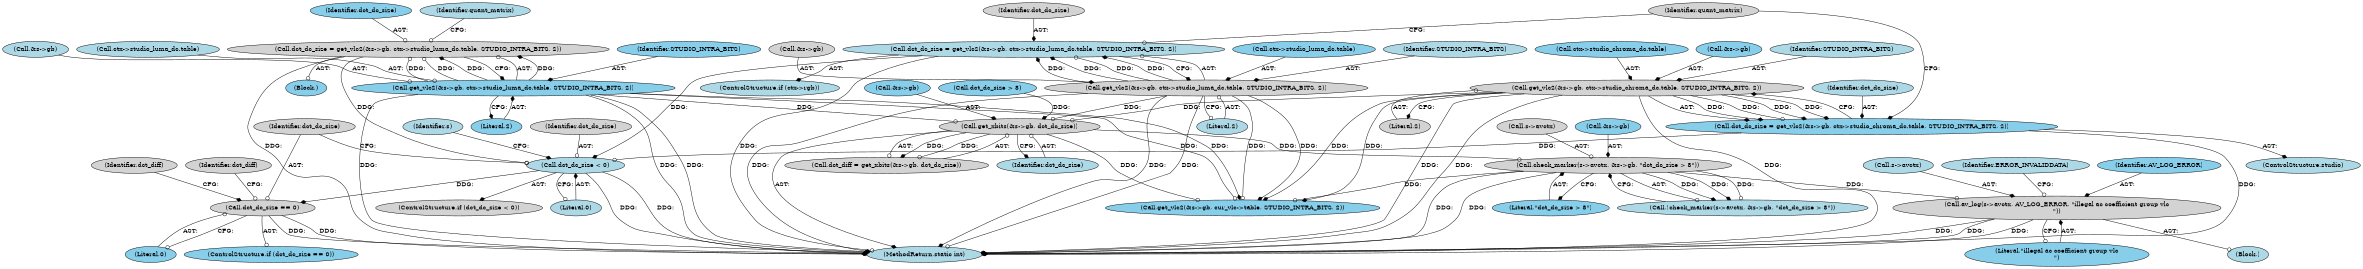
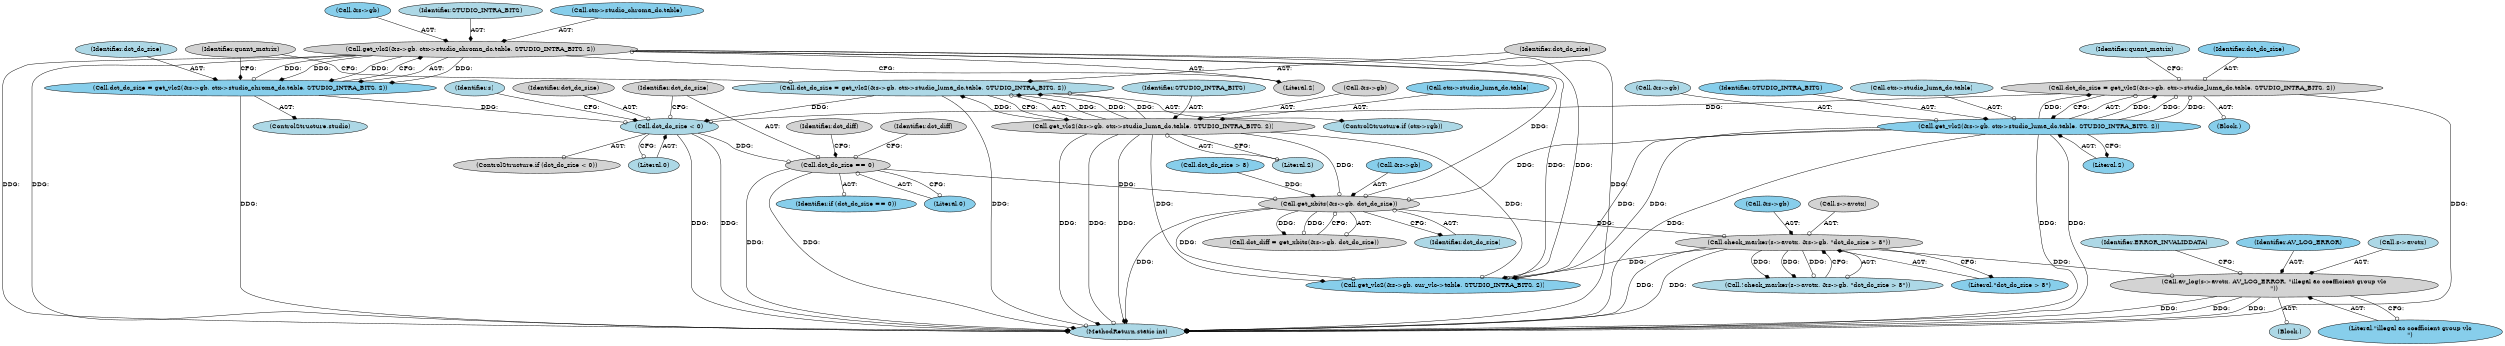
edge "(Call,dct_diff = get_xbits(&s->gb, dct_dc_size))" -> "(Call,get_xbits(&s->gb, dct_dc_size))": label "AST: " -> "CFG: "
edge "(Call,dct_dc_size == 0)" -> "(Call,get_xbits(&s->gb, dct_dc_size))": added, label "DDG:"
edge "(Call,dct_dc_size < 0)" -> "(ControlStructure,if (dct_dc_size < 0))": arrowhead diamond -> odot
edge "(Call,get_xbits(&s->gb, dct_dc_size))" -> "(MethodReturn,static int)": label "AST: " -> "DDG: "
edge "(Call,dct_dc_size < 0)" -> "(Call,dct_dc_size == 0)": arrowhead diamond -> odot
node "(ControlStructure,if (dct_dc_size == 0))": label "(ControlStructure,if (dct_dc_size == 0))" -> "(Identifier,if (dct_dc_size == 0))"
